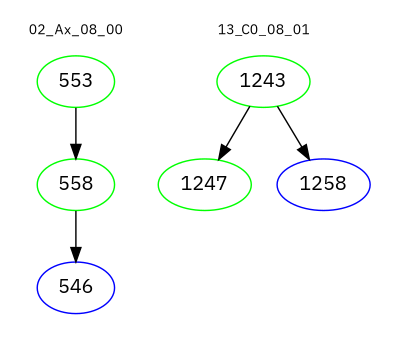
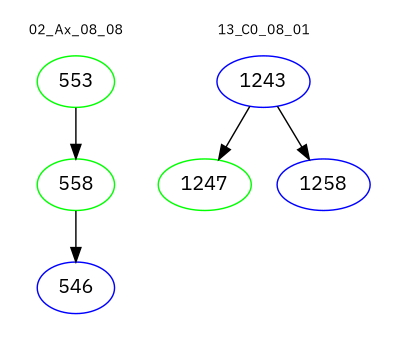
cluster "02_Ax_08_00": label "02_Ax_08_00" -> "02_Ax_08_08"
node "1243": color green -> blue
